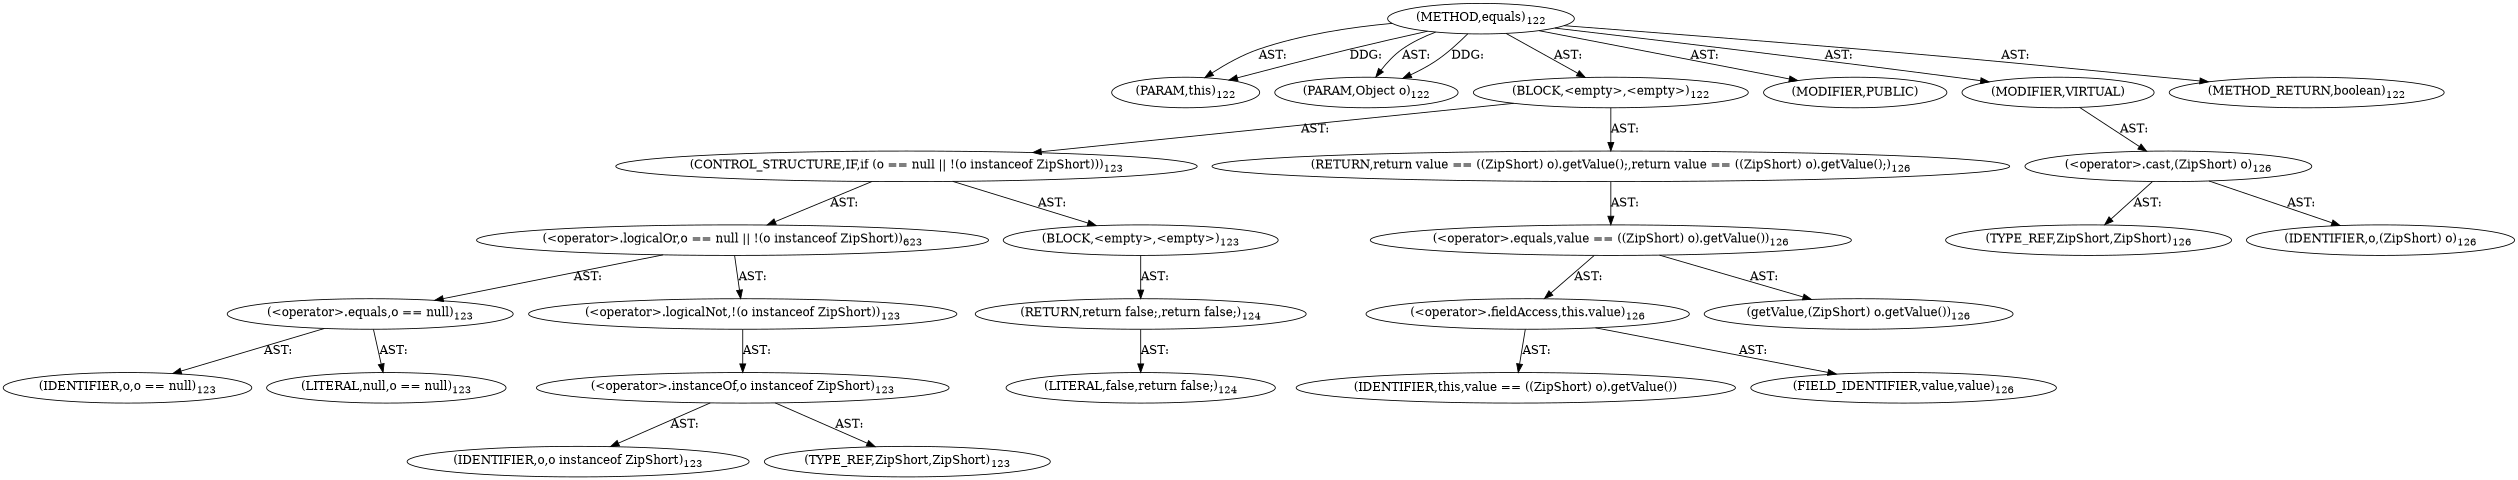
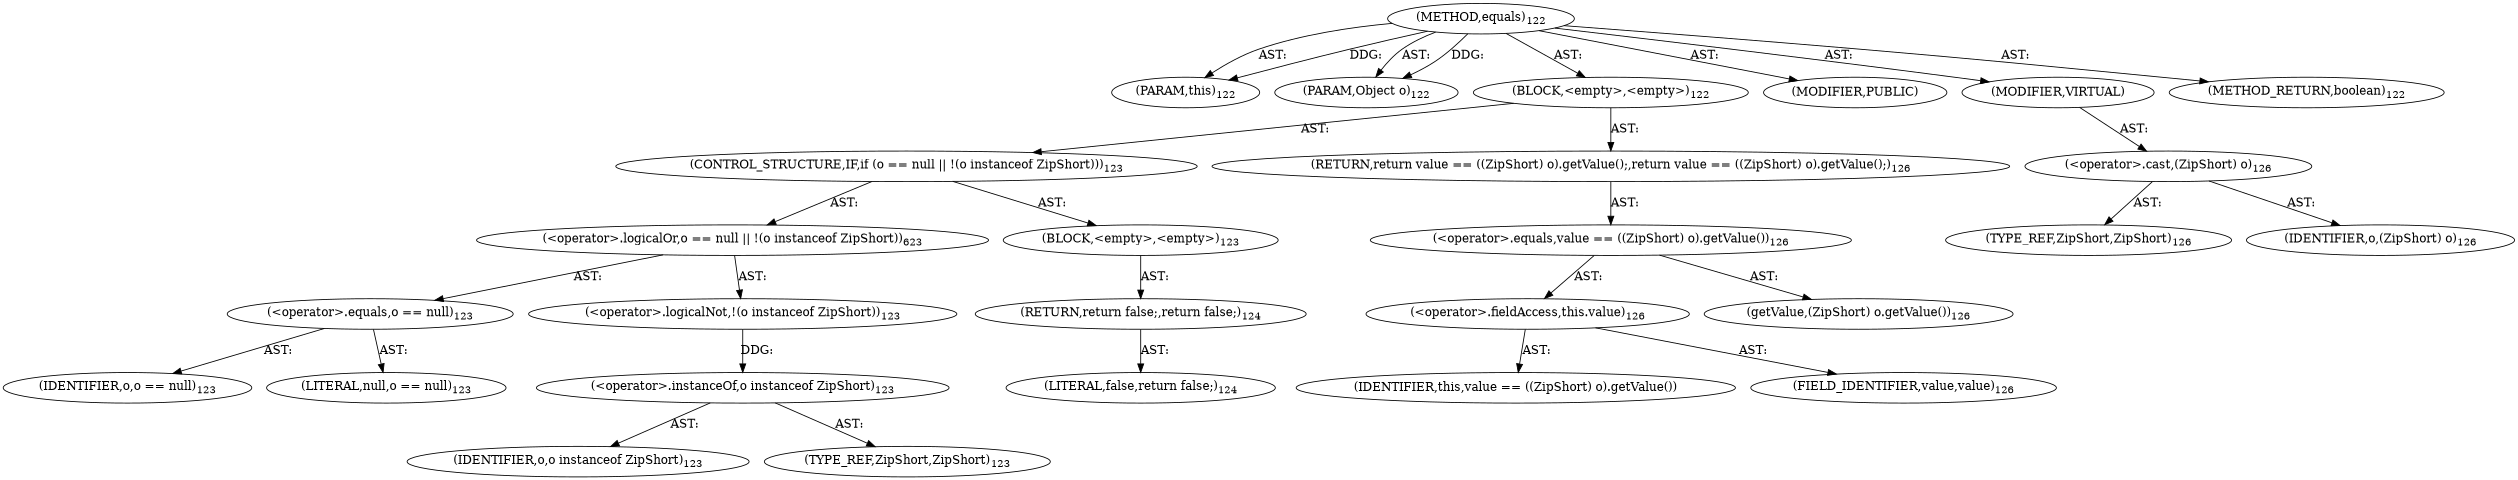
edge "(<operator>.logicalNot,!(o instanceof ZipShort))" -> "(<operator>.instanceOf,o instanceof ZipShort)": label "AST: " -> "DDG: "
